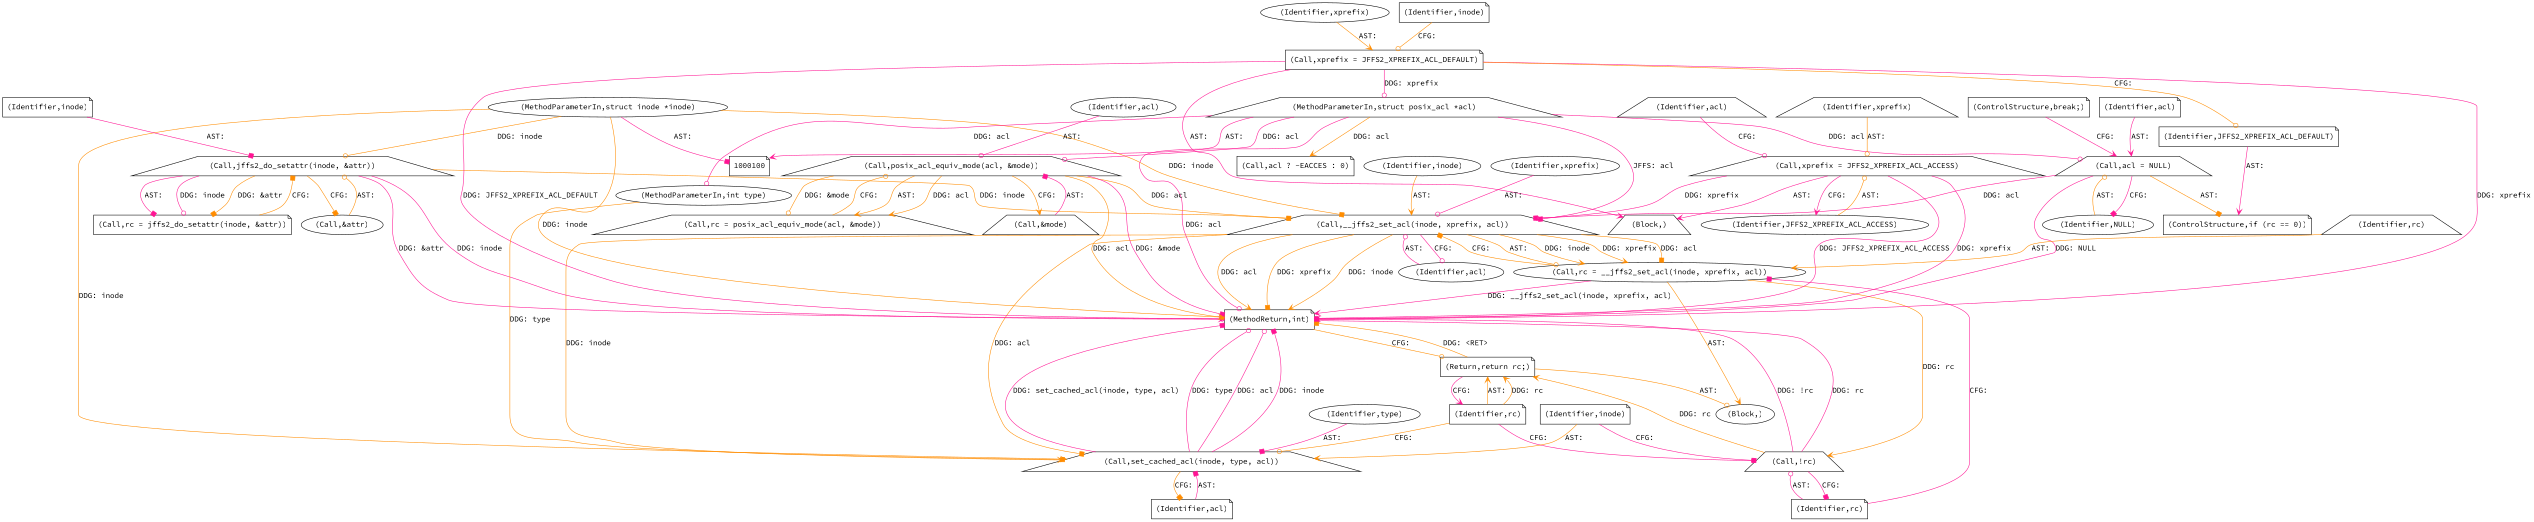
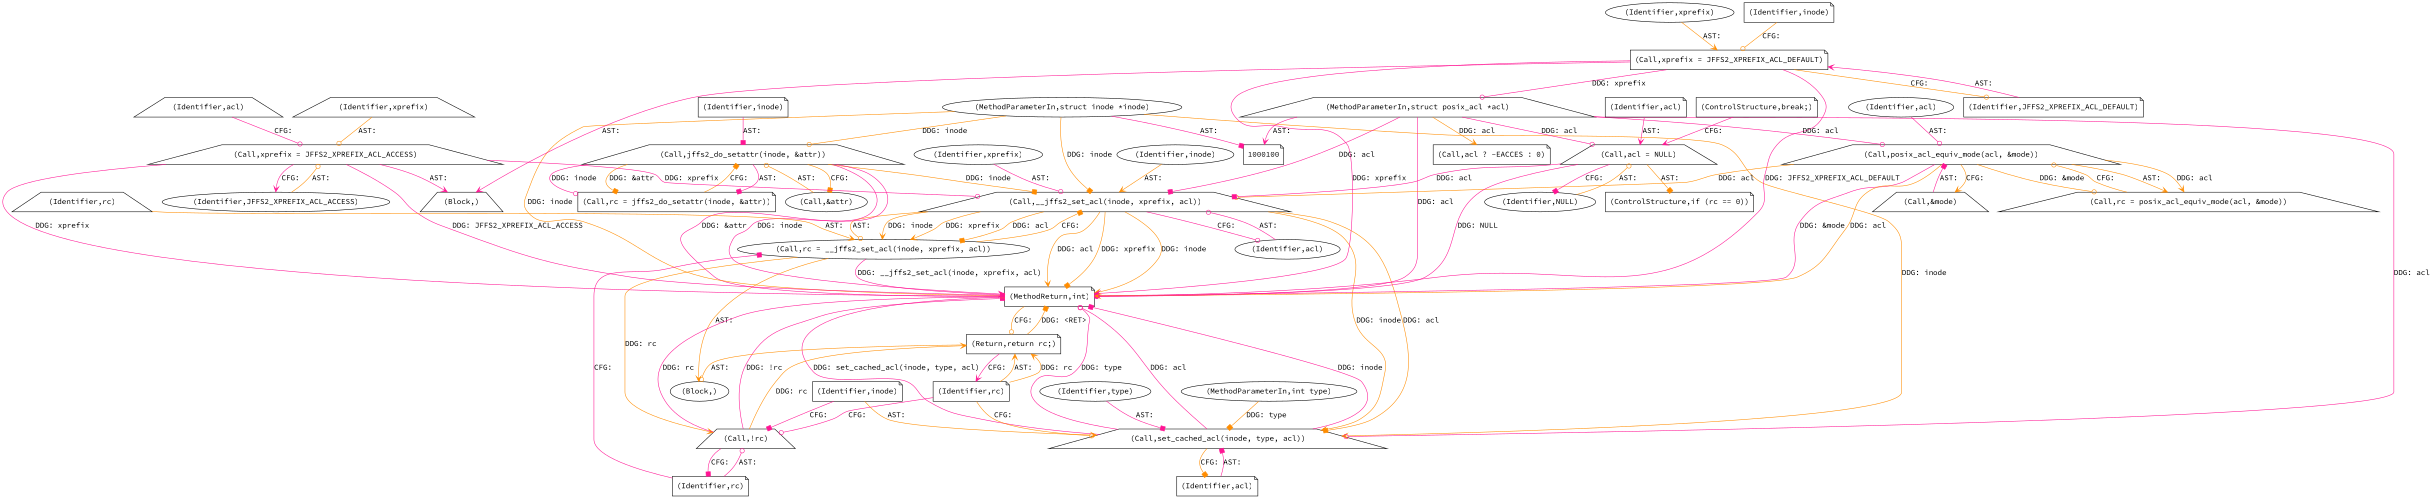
edge "(MethodParameterIn,struct posix_acl *acl)" -> "(MethodParameterIn,int type)": now "(MethodParameterIn,struct posix_acl *acl)" -> "(Call,set_cached_acl(inode, type, acl))"
edge "(MethodParameterIn,struct posix_acl *acl)" -> "(Call,__jffs2_set_acl(inode, xprefix, acl))": label "JFFS: acl" -> "DDG: acl"
edge "(Identifier,JFFS2_XPREFIX_ACL_DEFAULT)" -> "(ControlStructure,if (rc == 0))": now "(Identifier,JFFS2_XPREFIX_ACL_DEFAULT)" -> "(Call,xprefix = JFFS2_XPREFIX_ACL_DEFAULT)"
